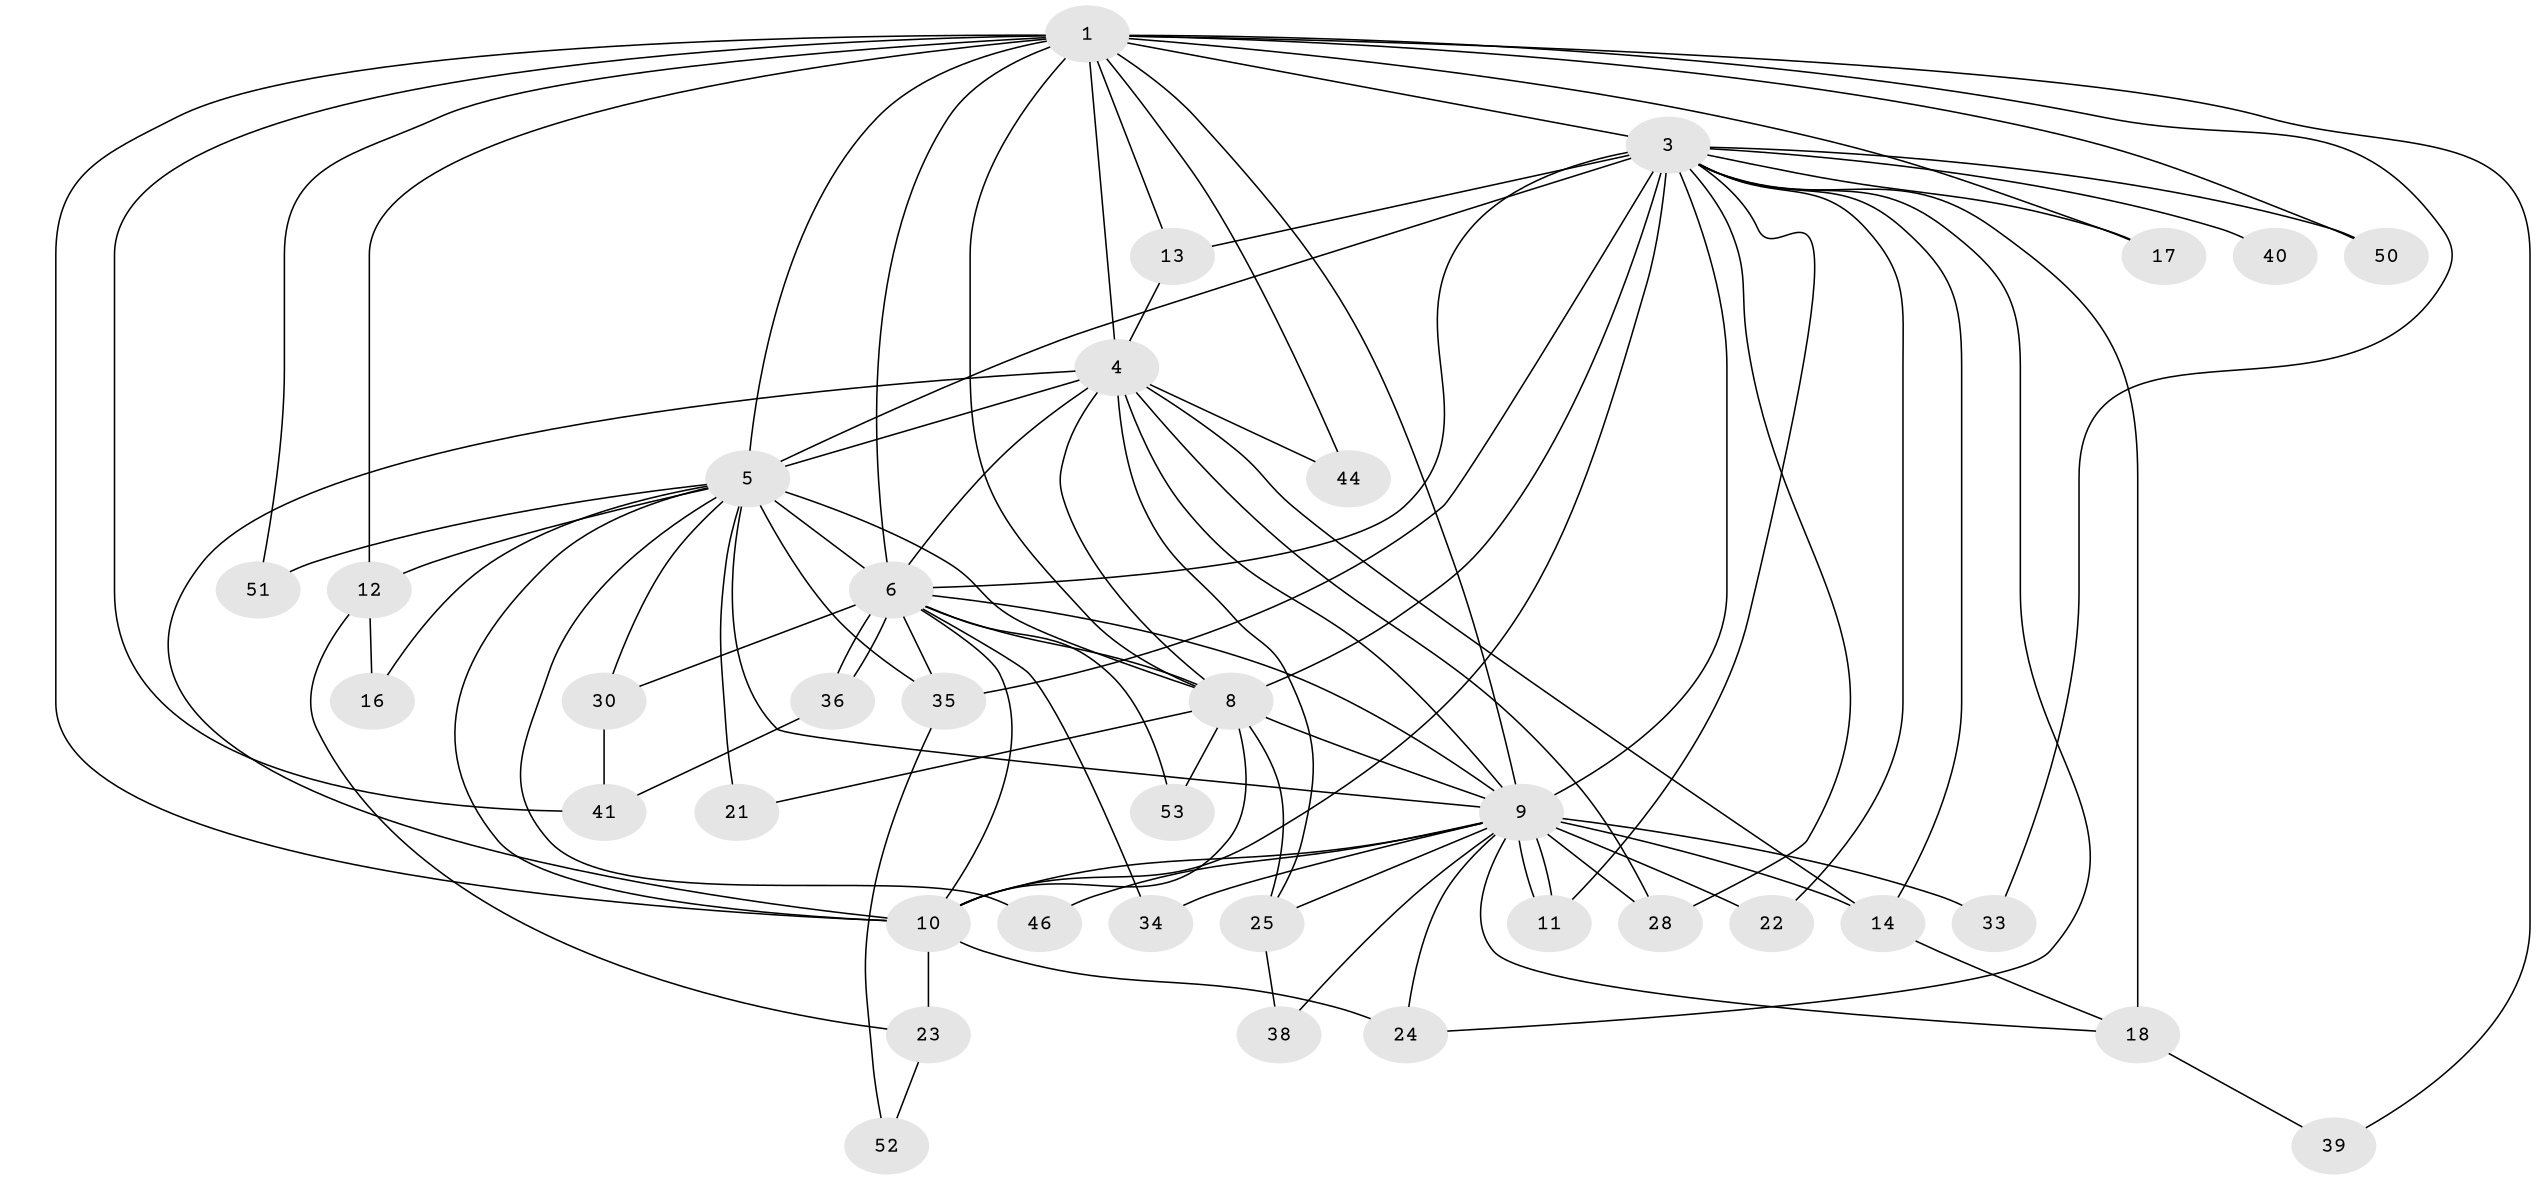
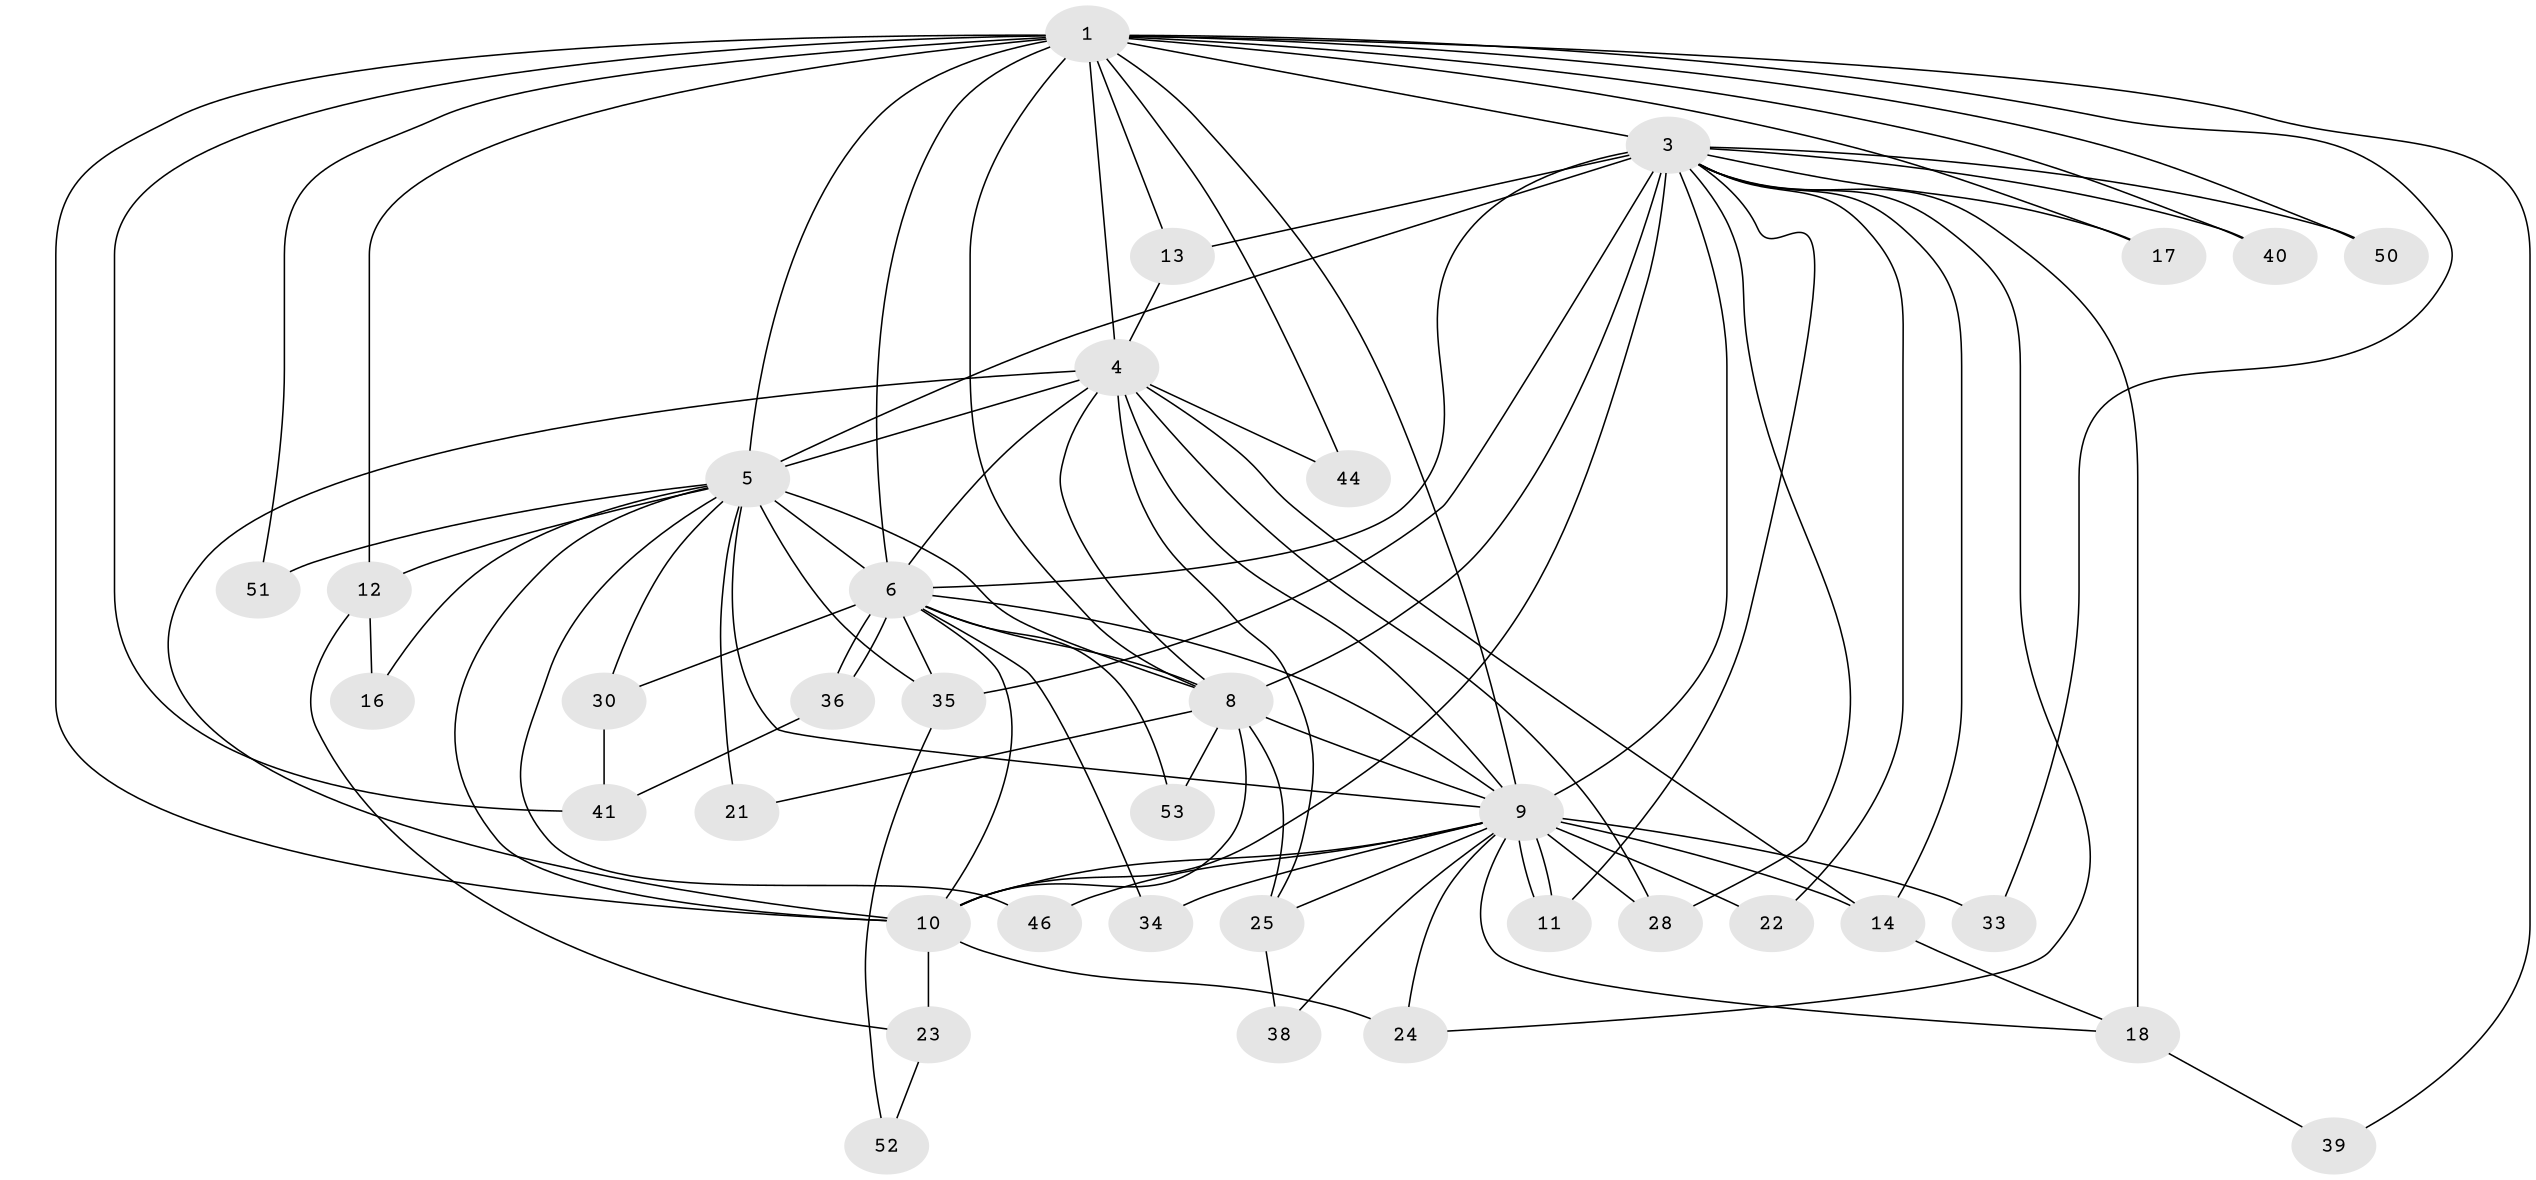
edge "1" -- "40": added
